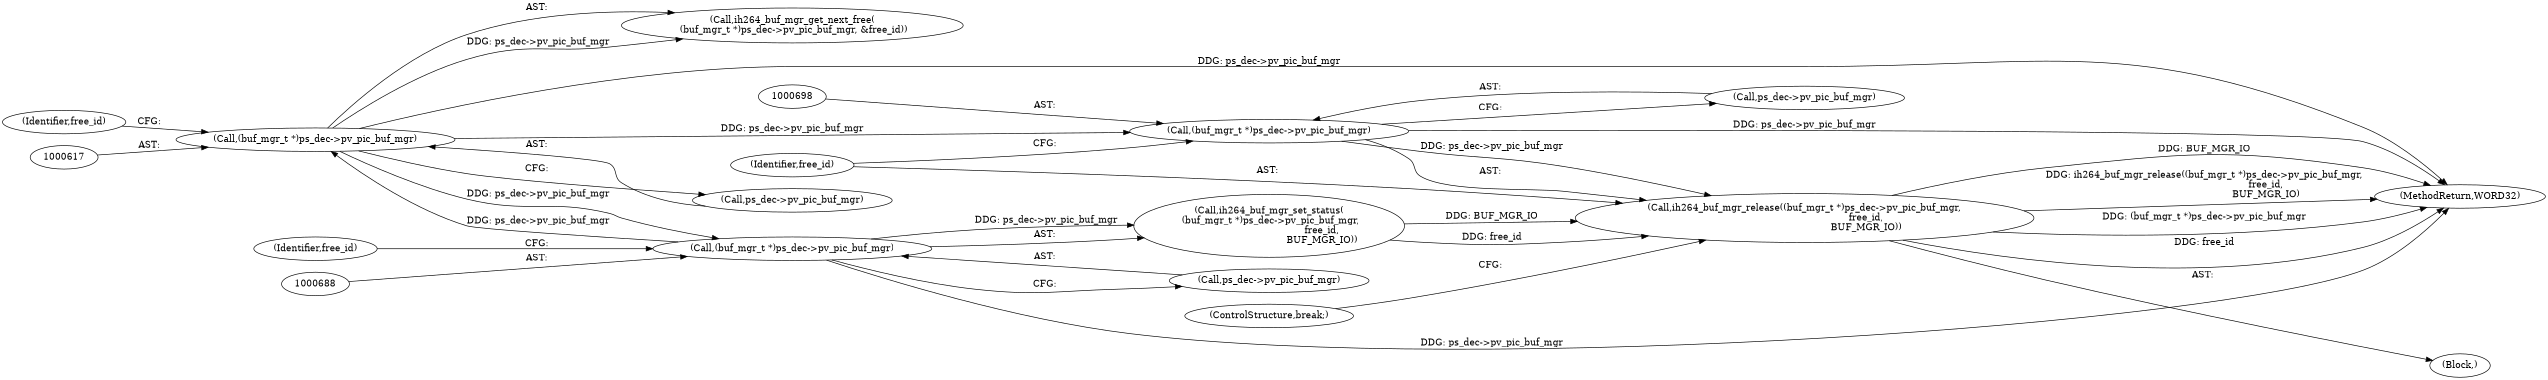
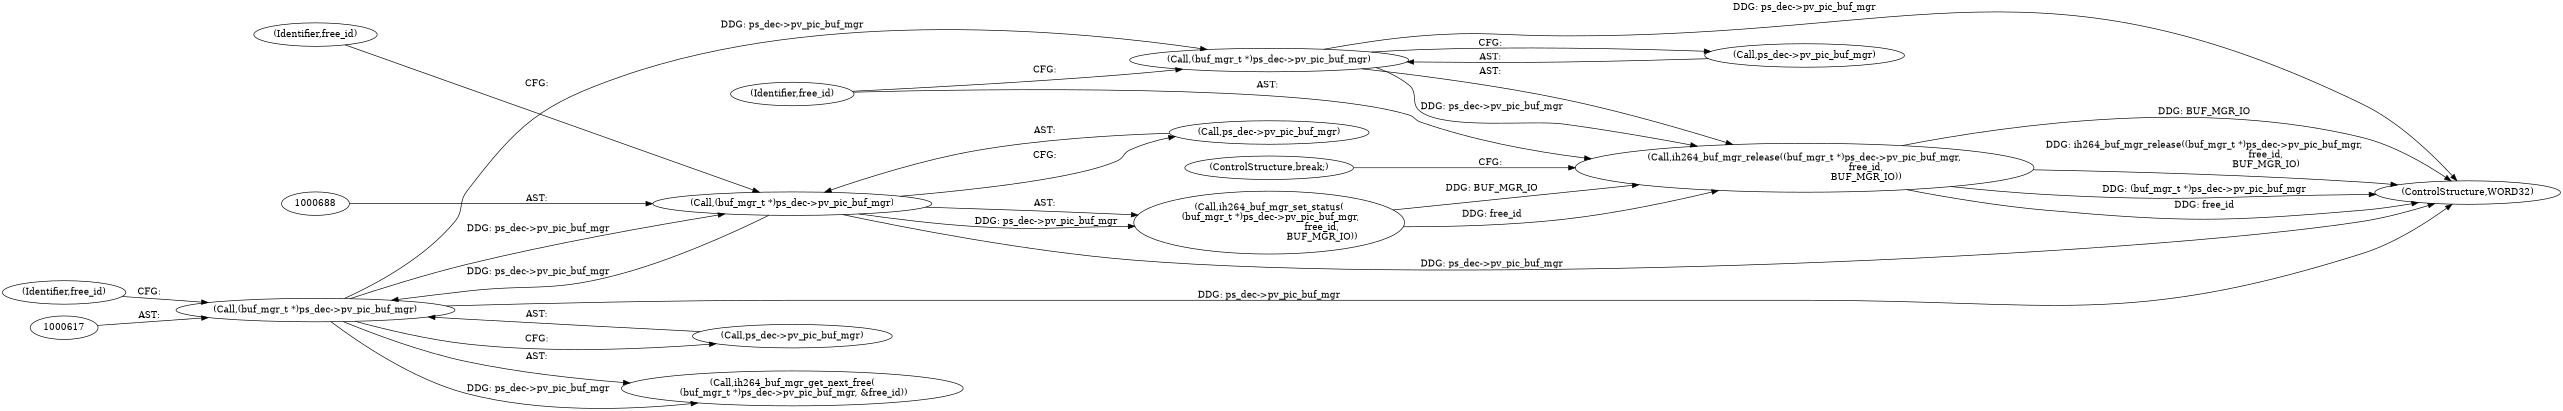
node "1000698": removed
node "(MethodReturn,WORD32)": label "(MethodReturn,WORD32)" -> "(ControlStructure,WORD32)"
node "(Block,)": removed
